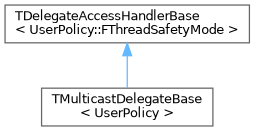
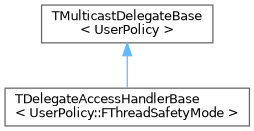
edge "TMulticastDelegateBase < UserPolicy >" -> "TDelegateAccessHandlerBase < UserPolicy::FThreadSafetyMode >": reversed
